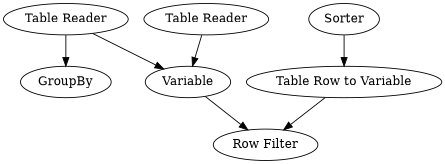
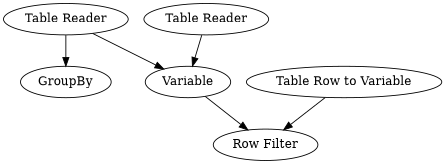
node "Sorter": removed
